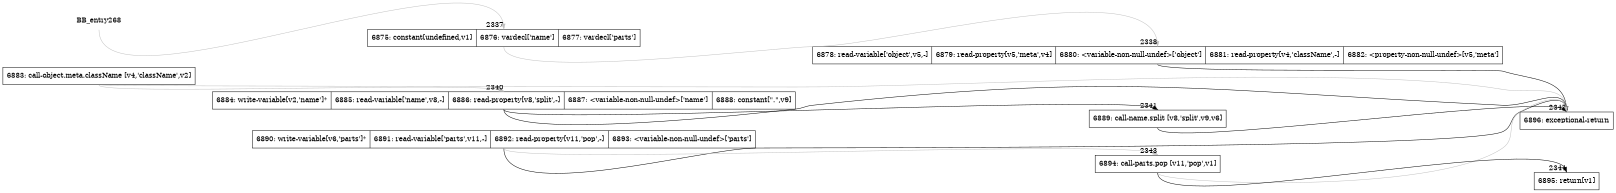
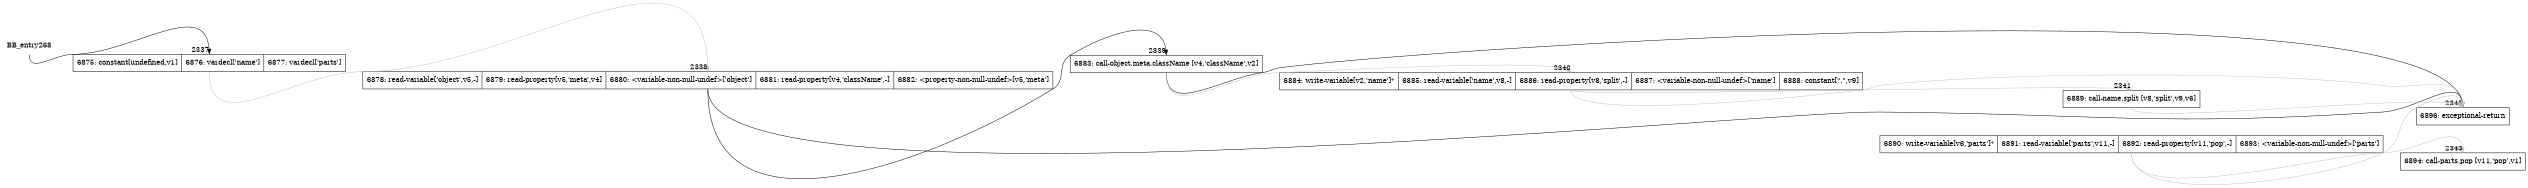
edge "BB_entry268" -> "6875: constant[undefined,v1]": color gray -> black
edge "6883: call-object.meta.className [v4,'className',v2]" -> "6896: exceptional-return": color gray -> black
edge "6884: write-variable[v2,'name']*" -> "6896: exceptional-return": color black -> gray
edge "6884: write-variable[v2,'name']*" -> "6889: call-name.split [v8,'split',v9,v6]": color black -> gray
edge "6889: call-name.split [v8,'split',v9,v6]" -> "6896: exceptional-return": color black -> gray
edge "6890: write-variable[v6,'parts']*" -> "6896: exceptional-return": color black -> gray
edge "6878: read-variable['object',v5,-]" -> "6883: call-object.meta.className [v4,'className',v2]": added
edge "6894: call-parts.pop [v11,'pop',v1]" -> "6896: exceptional-return": removed
node "6895: return[v1]": removed
